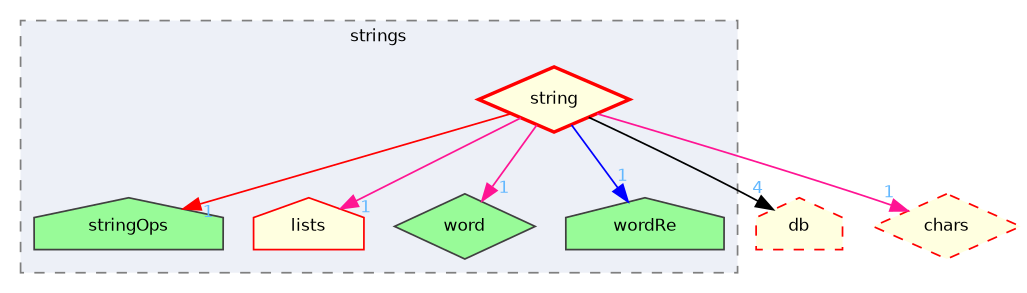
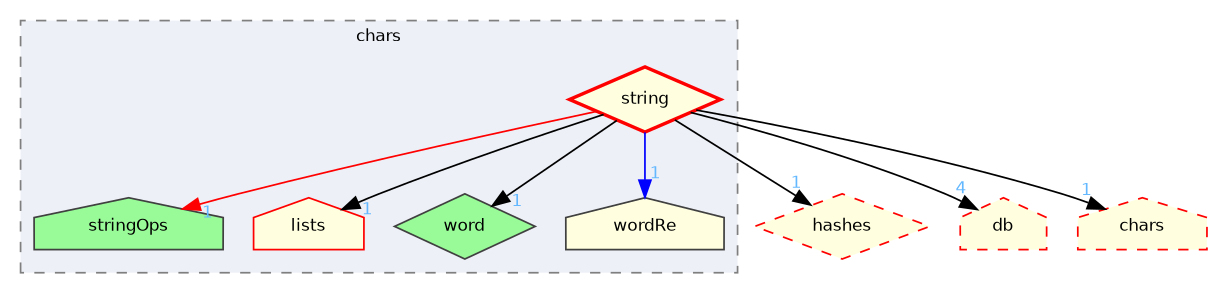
cluster "strings": label "strings" -> "chars"
edge "string" -> "word": color deeppink -> black
edge "string" -> "lists": color deeppink -> black
edge "string" -> "chars": color deeppink -> black
node "wordRe": fillcolor palegreen -> lightyellow
node "hashes": added
node "chars": shape diamond -> house
